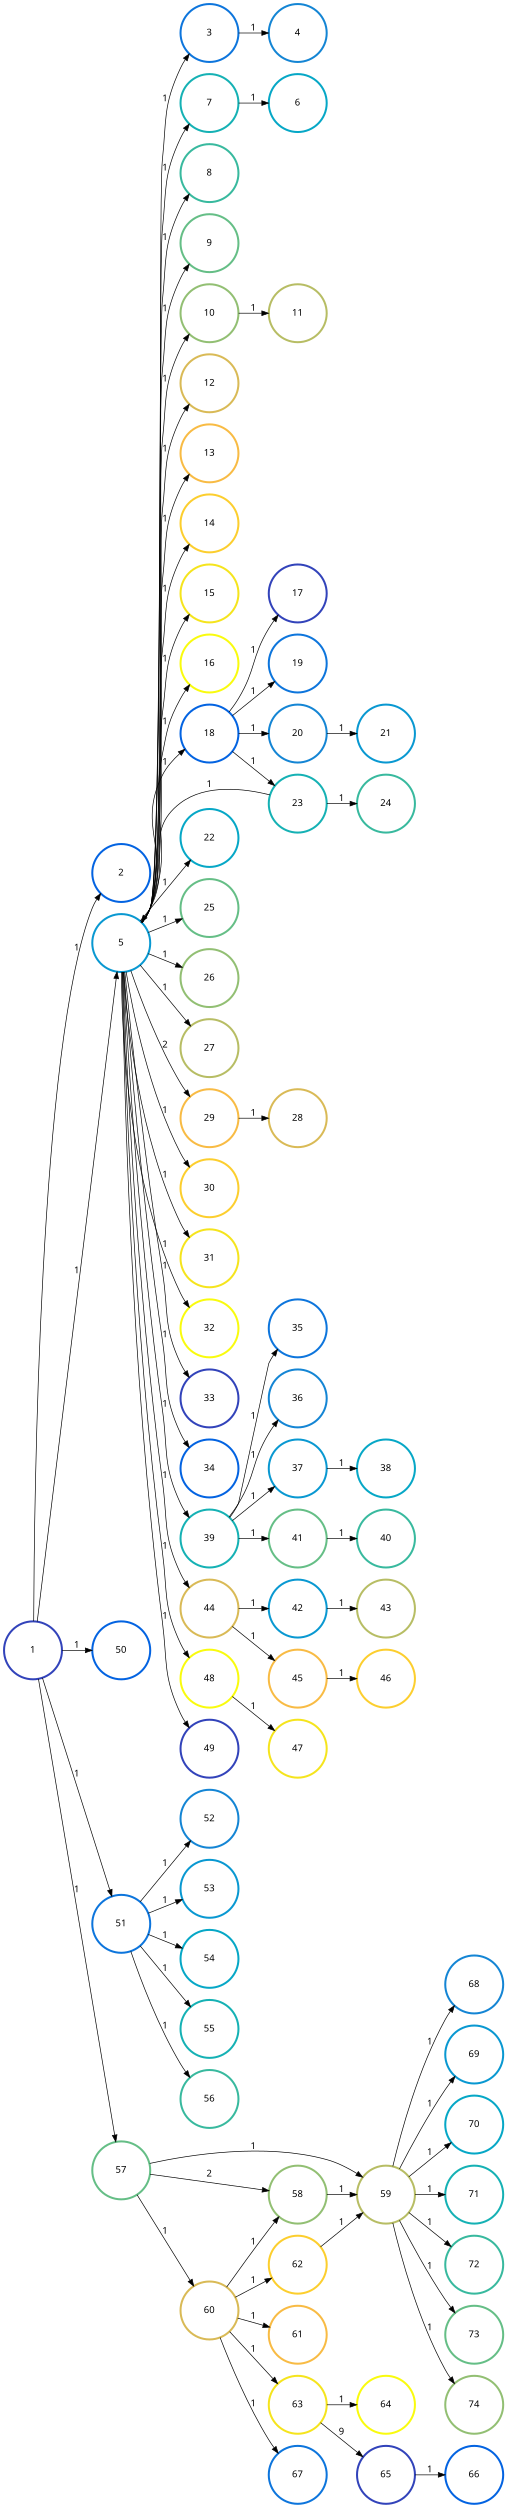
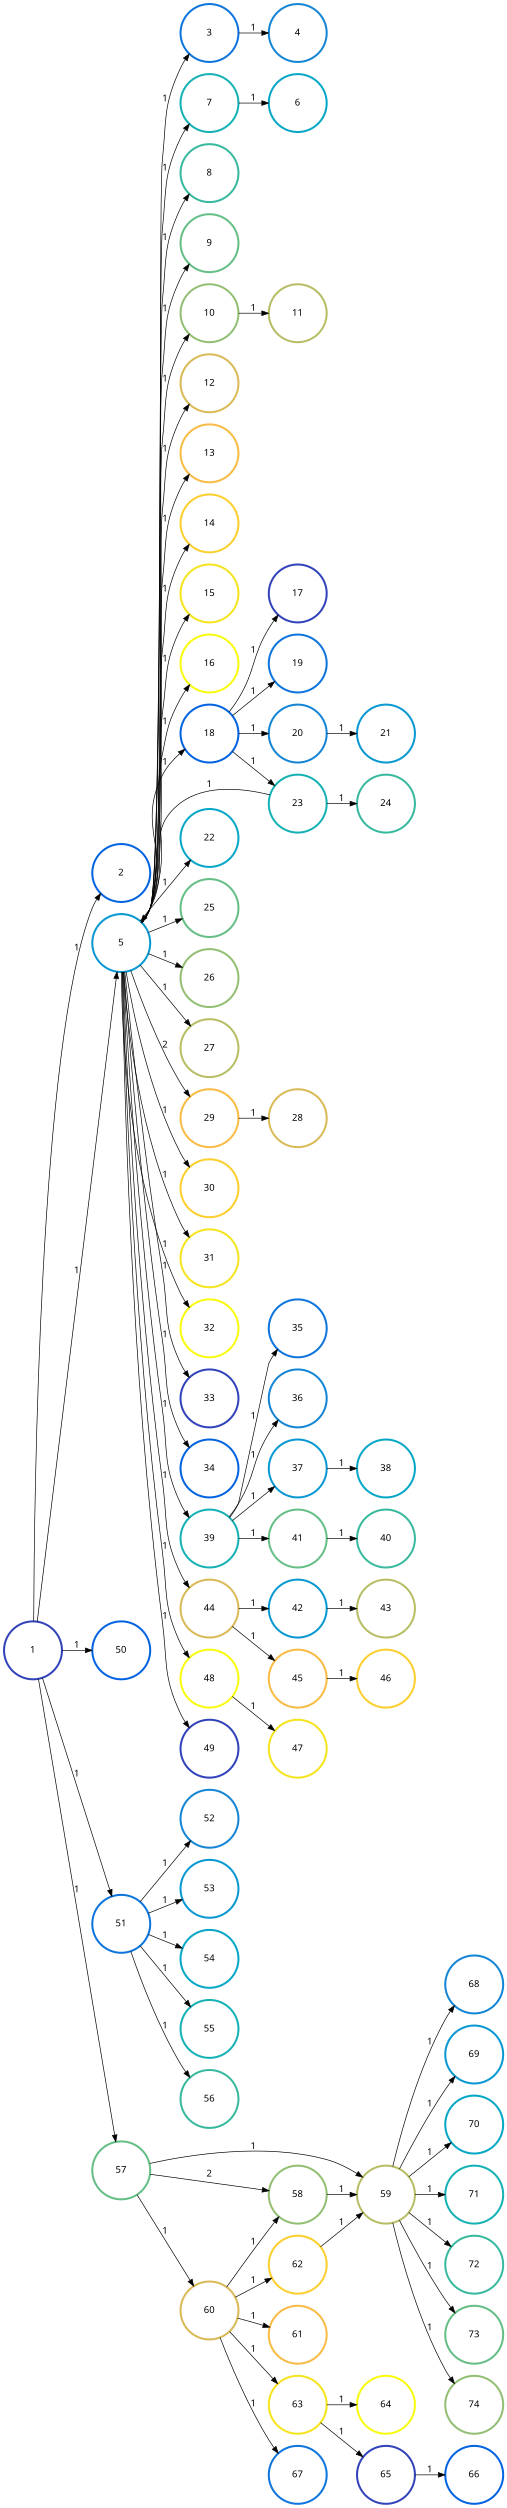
edge "63" -> "65": label "9" -> "1"
